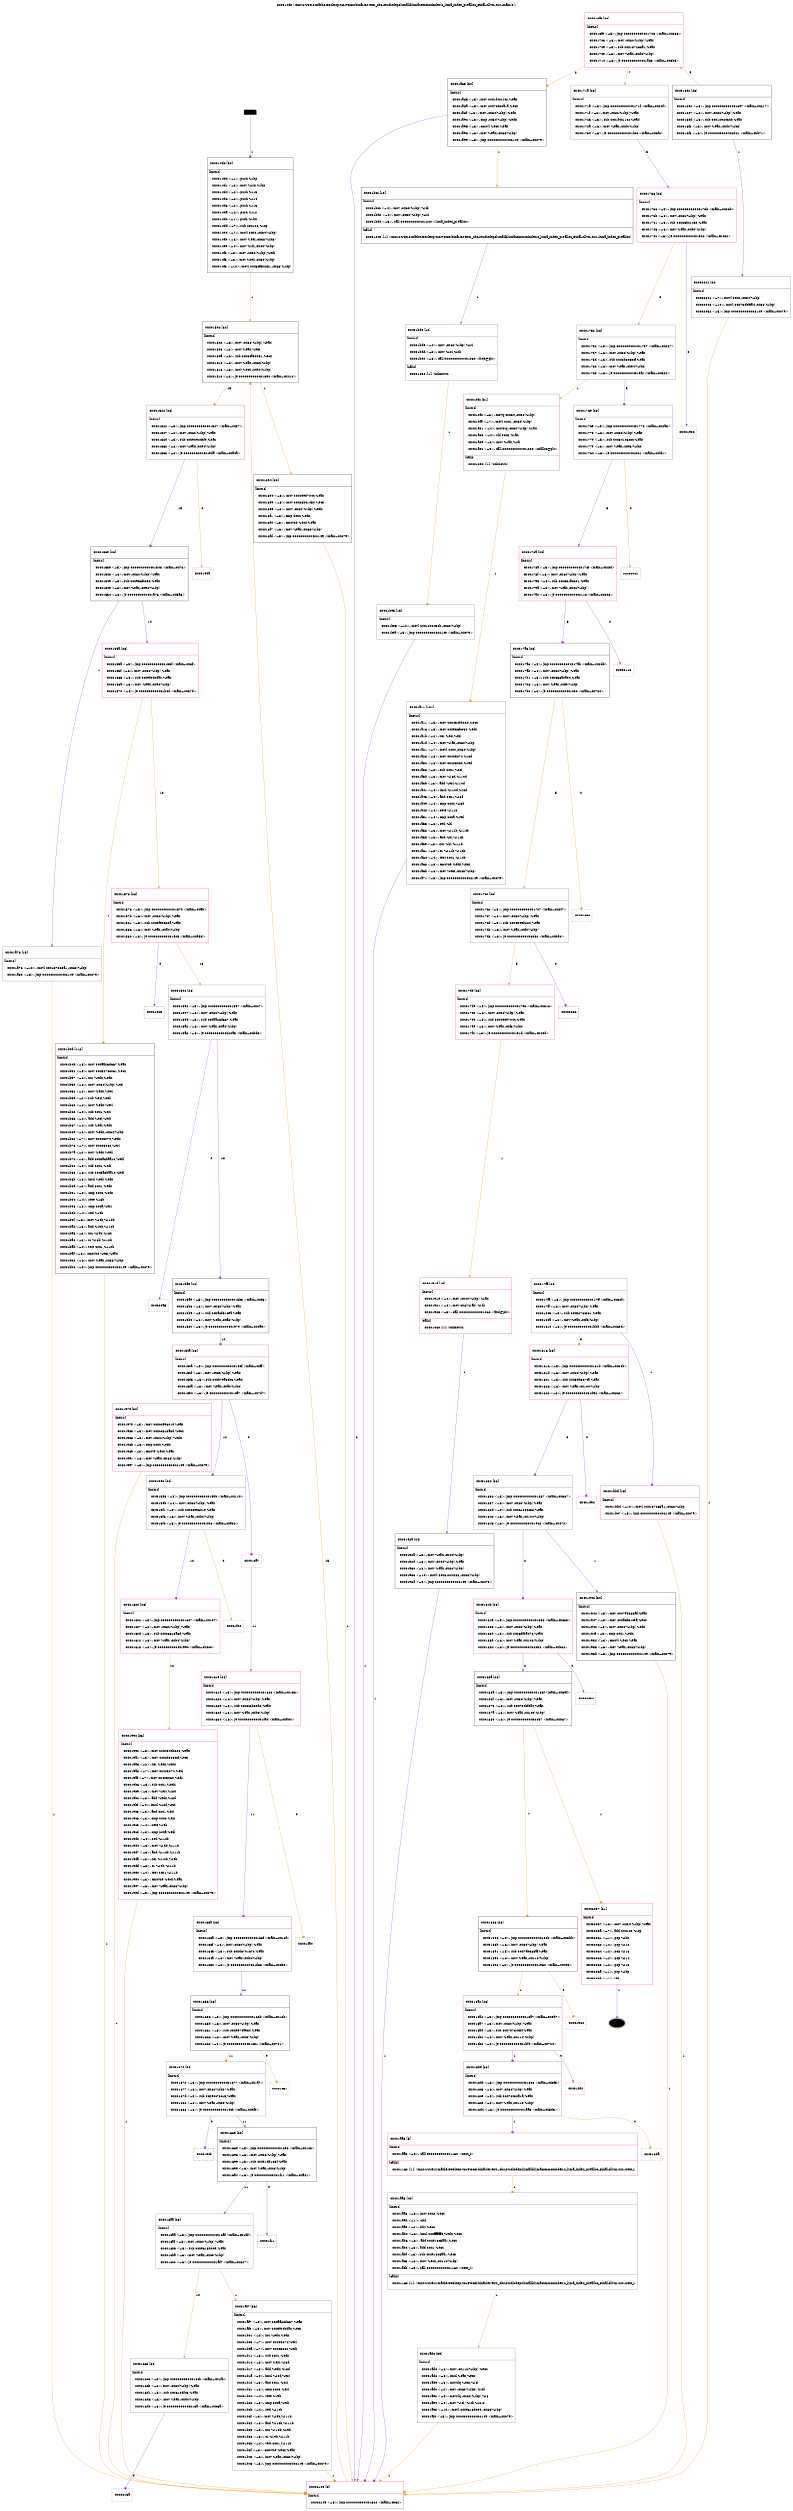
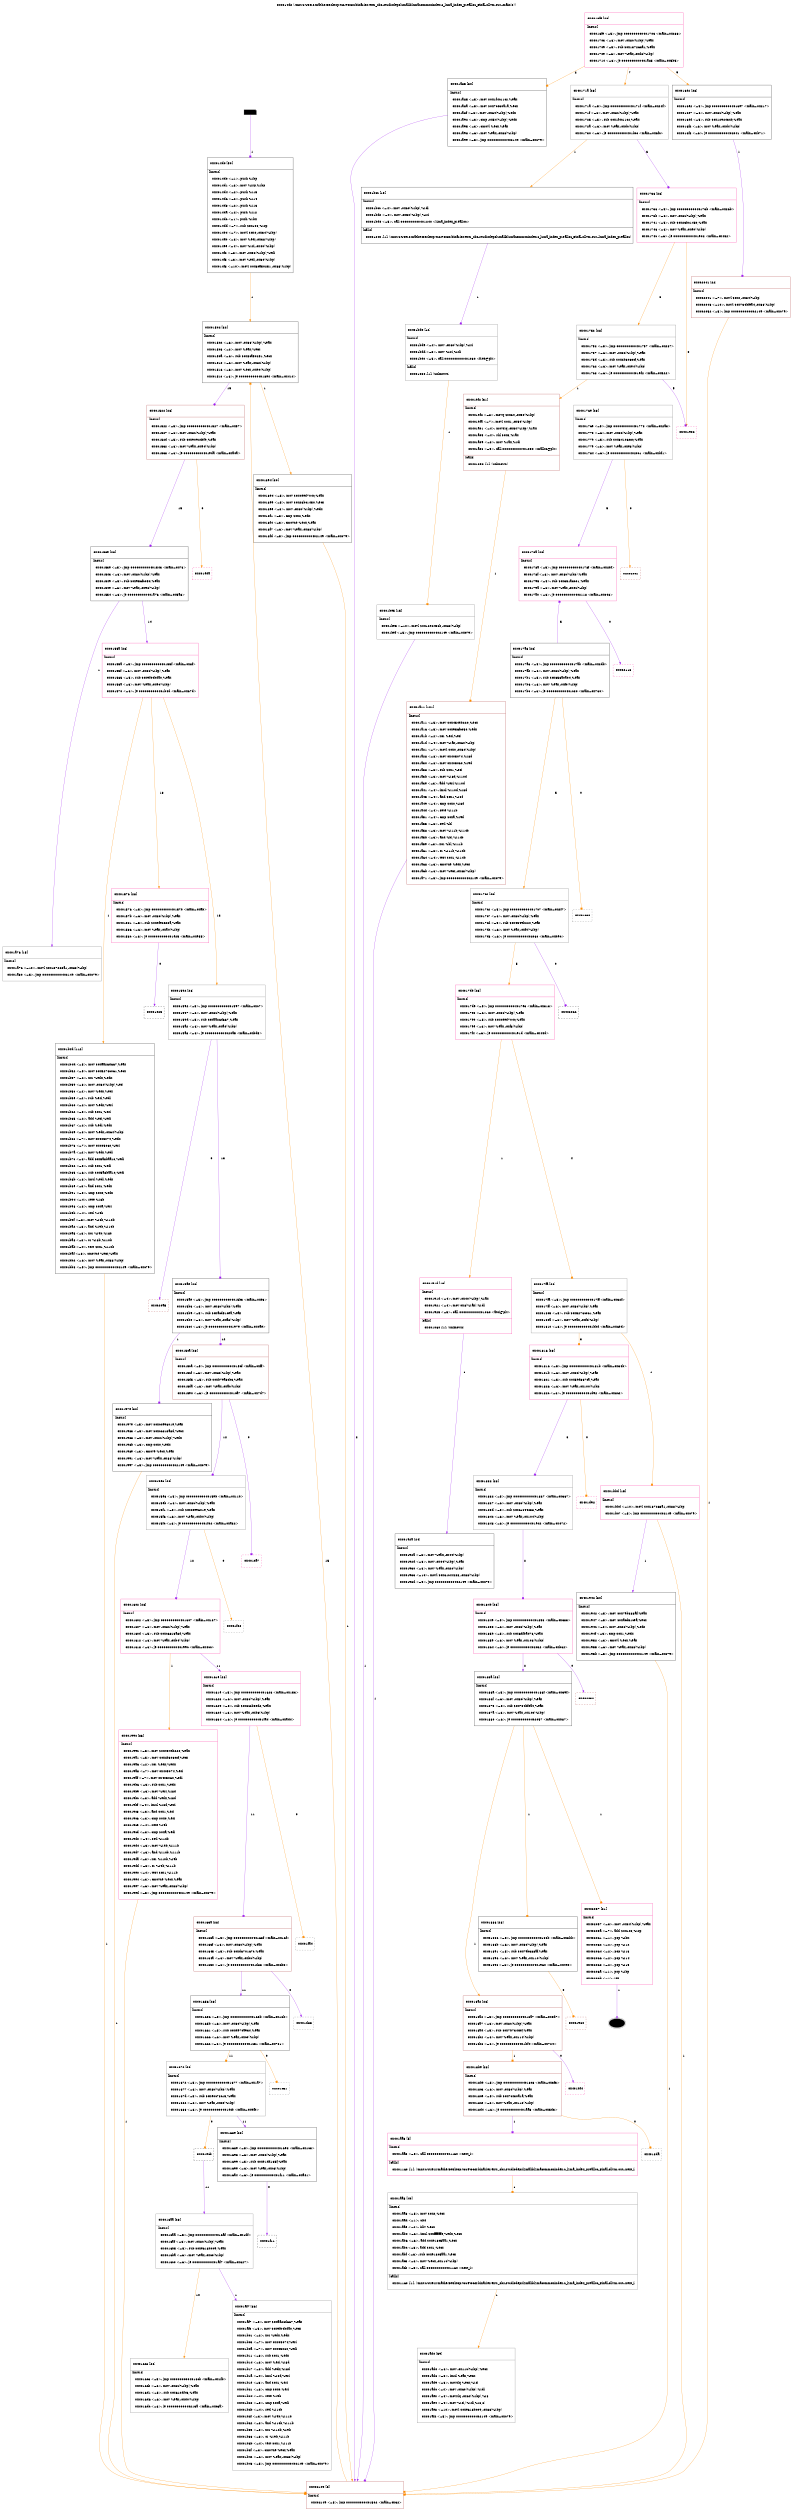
edge "0x4016e2 [28]" -> "0x4016fe [28]": reversed
edge "0x40171a [28]" -> "0x401736 [28]": arrowhead normal -> box
edge "0x401a85 [30]" -> "0x401bcc [13]": now "0x40171a [28]" -> "0x401bcc [13]"
edge "0x4016e2 [28]" -> "0x402041 [22]": arrowhead normal -> box
edge "0x401bcc [13]" -> "0x401bd9 [12]": arrowhead normal -> box
edge "0x401736 [28]" -> "0x401902": color purple -> darkorange
edge "0x401752 [28]" -> "0x40176e [28]": now "0x401752 [28]" -> "0x401902"
edge "0x401502 [32]" -> "0x401522 [28]": color darkorange -> purple
edge "0x40178a [28]" -> "0x4017a6 [28]": reversed
edge "0x40155a [28]" -> "0x401b4d [112]": arrowhead box -> normal
edge "0x401576 [28]" -> "0x401592 [28]": now "0x40155a [28]" -> "0x401592 [28]"
edge "0x4017de [28]" -> "0x4017fa [28]": added, label "4"
edge "0x4015ae [28]" -> "0x40197e [30]": added, label "1"
edge "0x4017fa [28]" -> "0x401bbd [15]": color purple -> darkorange
node "0x40197e [30]": color deeppink -> black
edge "0x401816 [28]" -> "0x401d92": color purple -> darkorange
edge "0x402041 [22]" -> "0x402149 [5]": arrowhead normal -> box
edge "0x401832 [28]" -> "0x401942 [30]": now "0x401bbd [15]" -> "0x401942 [30]"
edge "0x401ca7" -> "0x40161e [28]": now "0x401602 [28]" -> "0x40161e [28]"
edge "0x401602 [28]" -> "0x40199c [86]": label " 12" -> " 1"
edge "0x40186a [28]" -> "0x401886 [28]": label " 7" -> " 1"
edge "0x401a76 [15]" -> "0x402149 [5]": removed, label "1"
edge "0x401886 [28]" -> "0x4018a2 [28]": now "0x40186a [28]" -> "0x4018a2 [28]"
node "0x401d83": added
edge "0x40192a [24]" -> "0x402149 [5]": removed, label "1"
edge "0x4018a2 [28]" -> "0x4018be [28]": color purple -> darkorange
edge "0x401672 [28]" -> "0x401ecb": color purple -> darkorange
edge "0x40168e [28]" -> "0x4016aa [28]": now "0x401ecb" -> "0x4016aa [28]"
edge "0x4016aa [28]" -> "0x401af7 [86]": color darkorange -> purple
edge "0x401ad0 [39]" -> "0x402149 [5]": removed, label "1"
edge "0x401af7 [86]" -> "0x402149 [5]": removed, label "1"
node "0x40213a": removed
